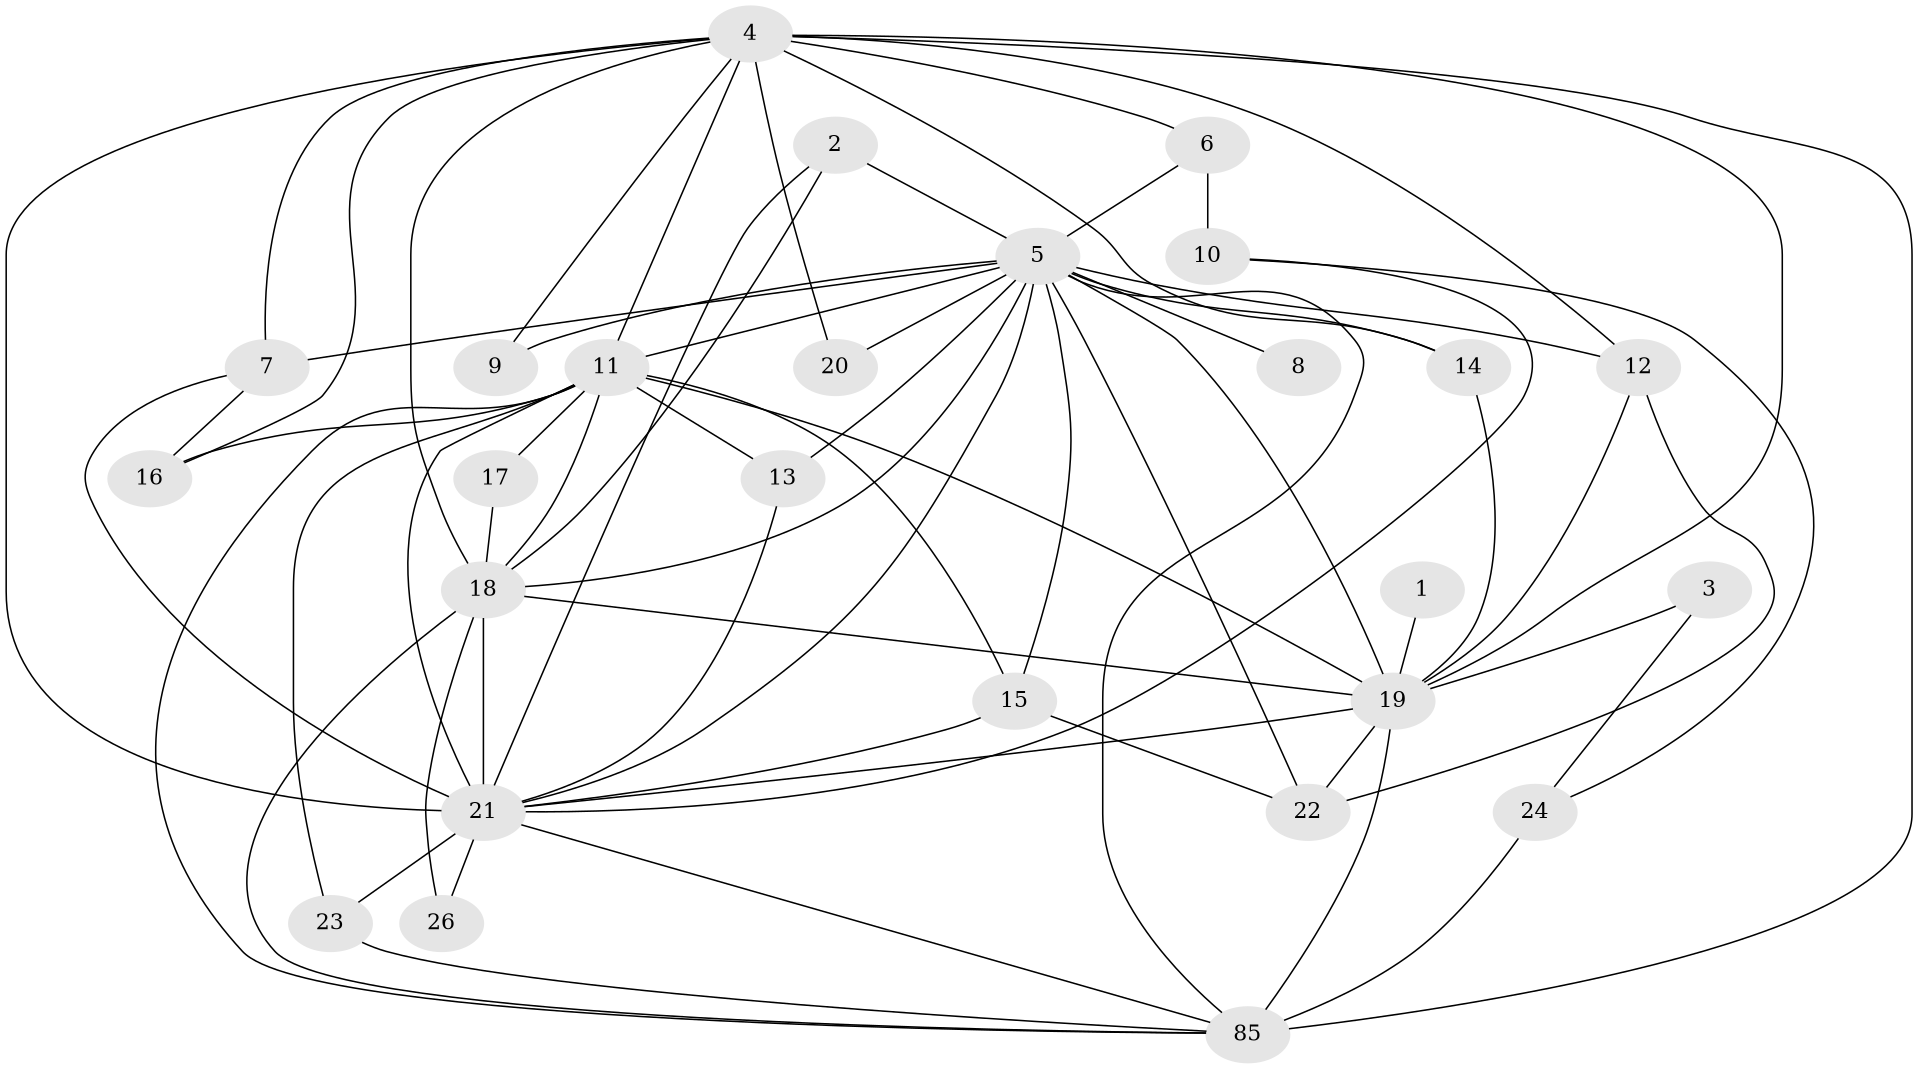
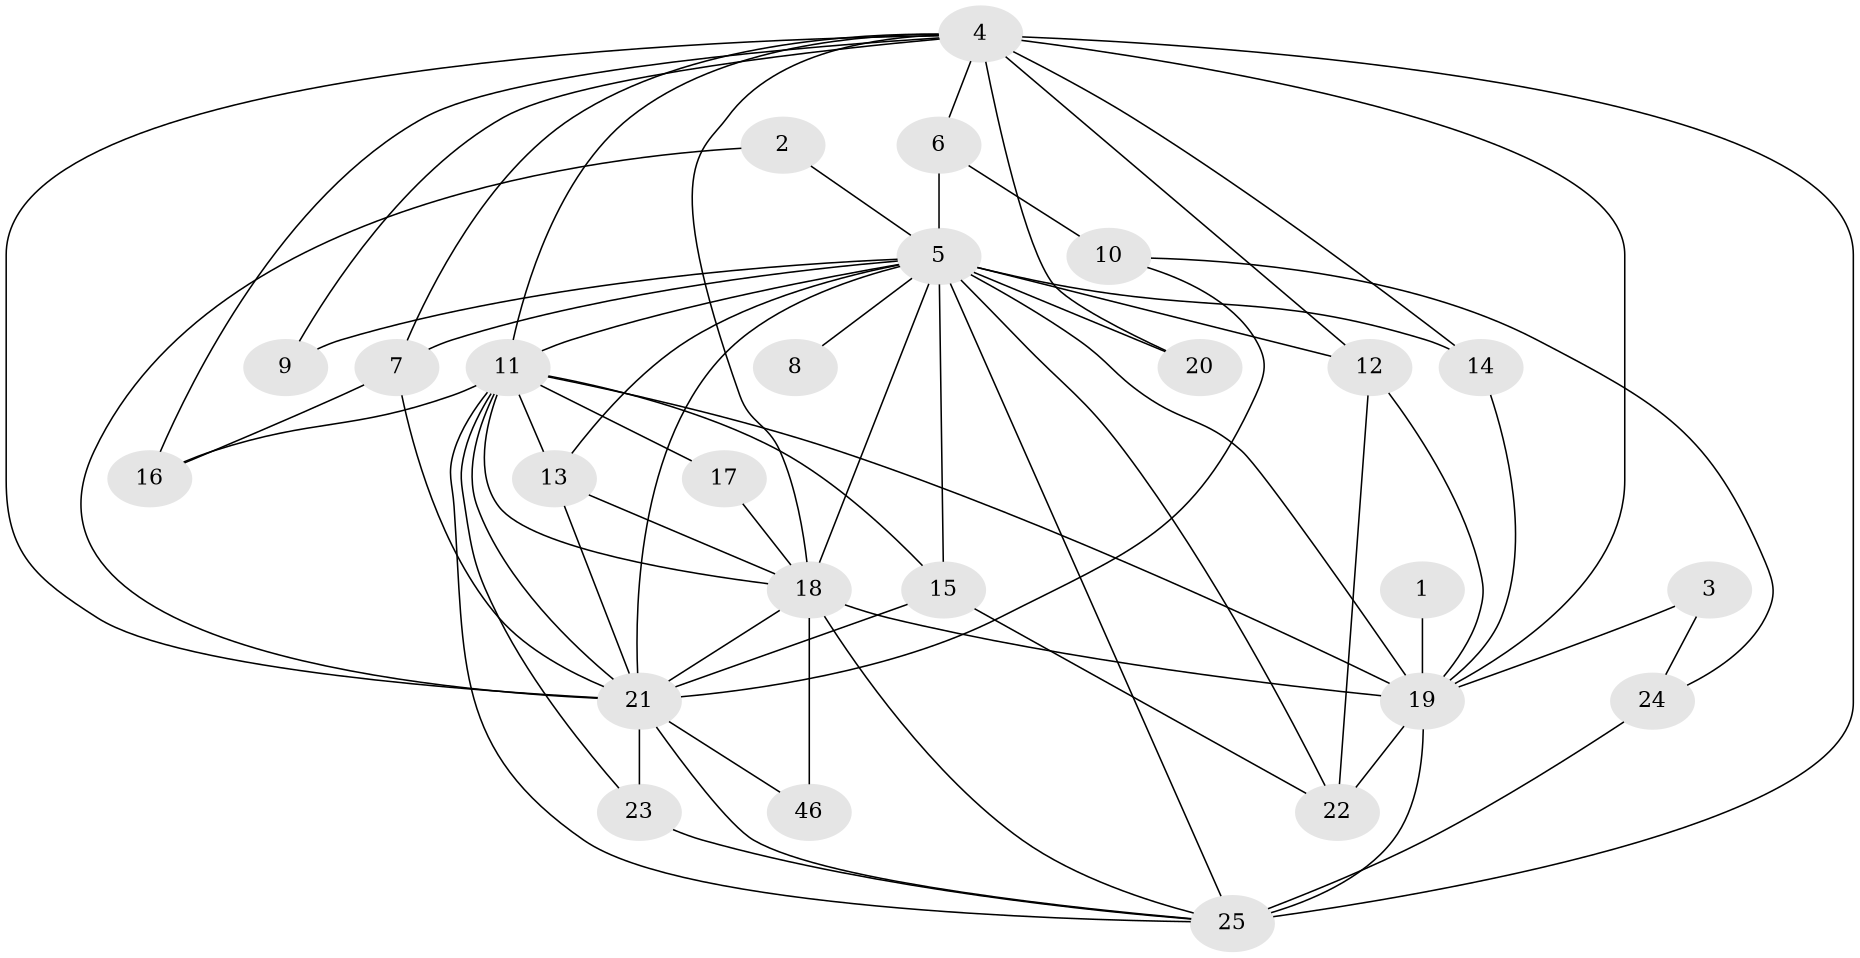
edge "2" -- "18": now "13" -- "18"
edge "19" -- "21": removed
node "26": label "26" -> "46"
node "85": label "85" -> "25"
